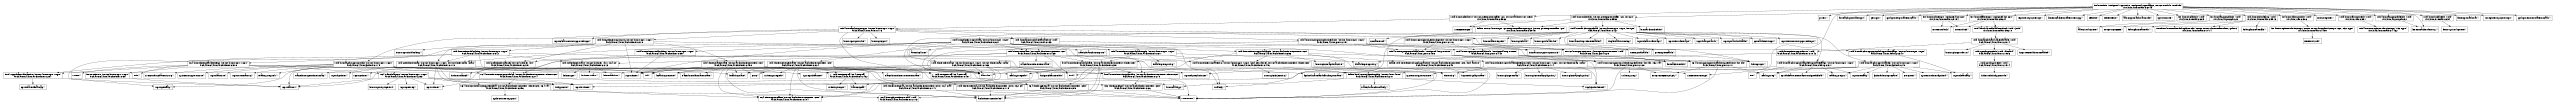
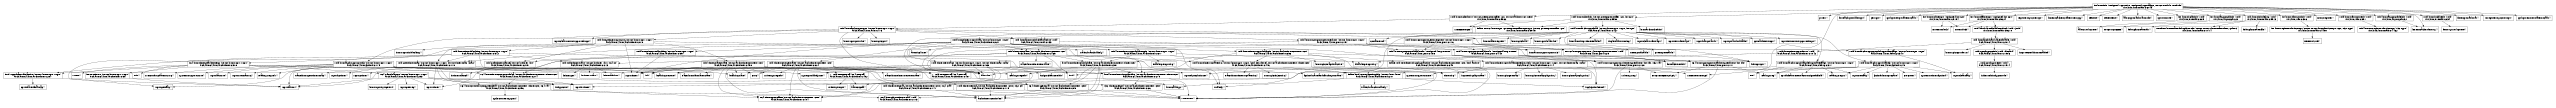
node "static_branch_compute()": label "static_branch_compute()" -> "static_branch_likely()"
node "sysreg_clear_set()": label "sysreg_clear_set()" -> "sysreg_unlikely_set()"
node "trace_kvm_timer_update_irq()": added
